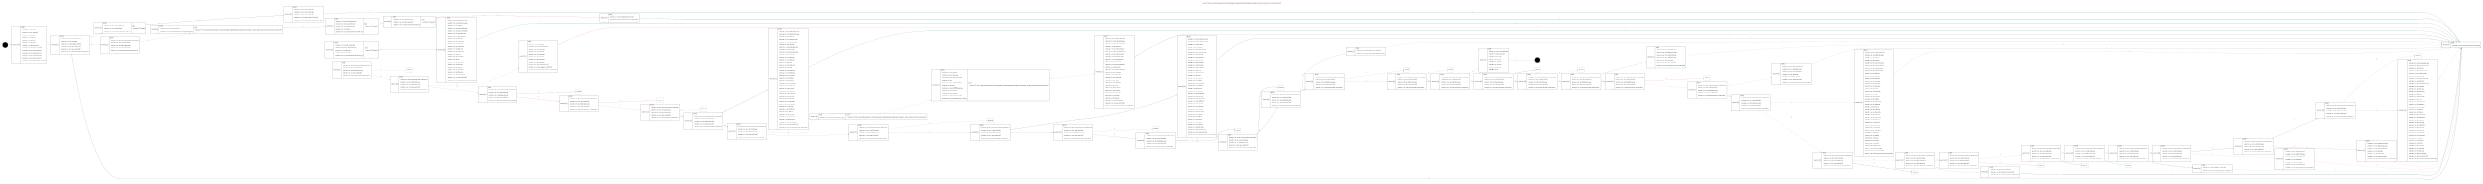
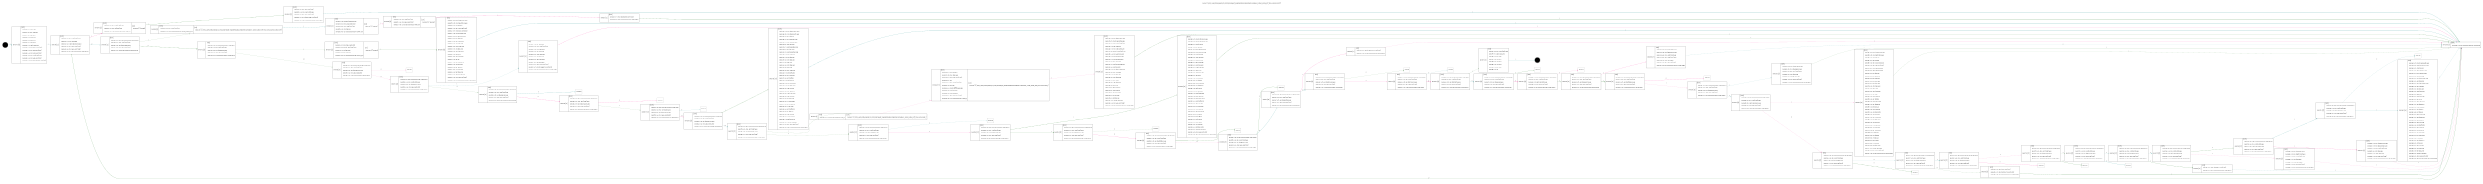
node "0x4014ca [25]": added
